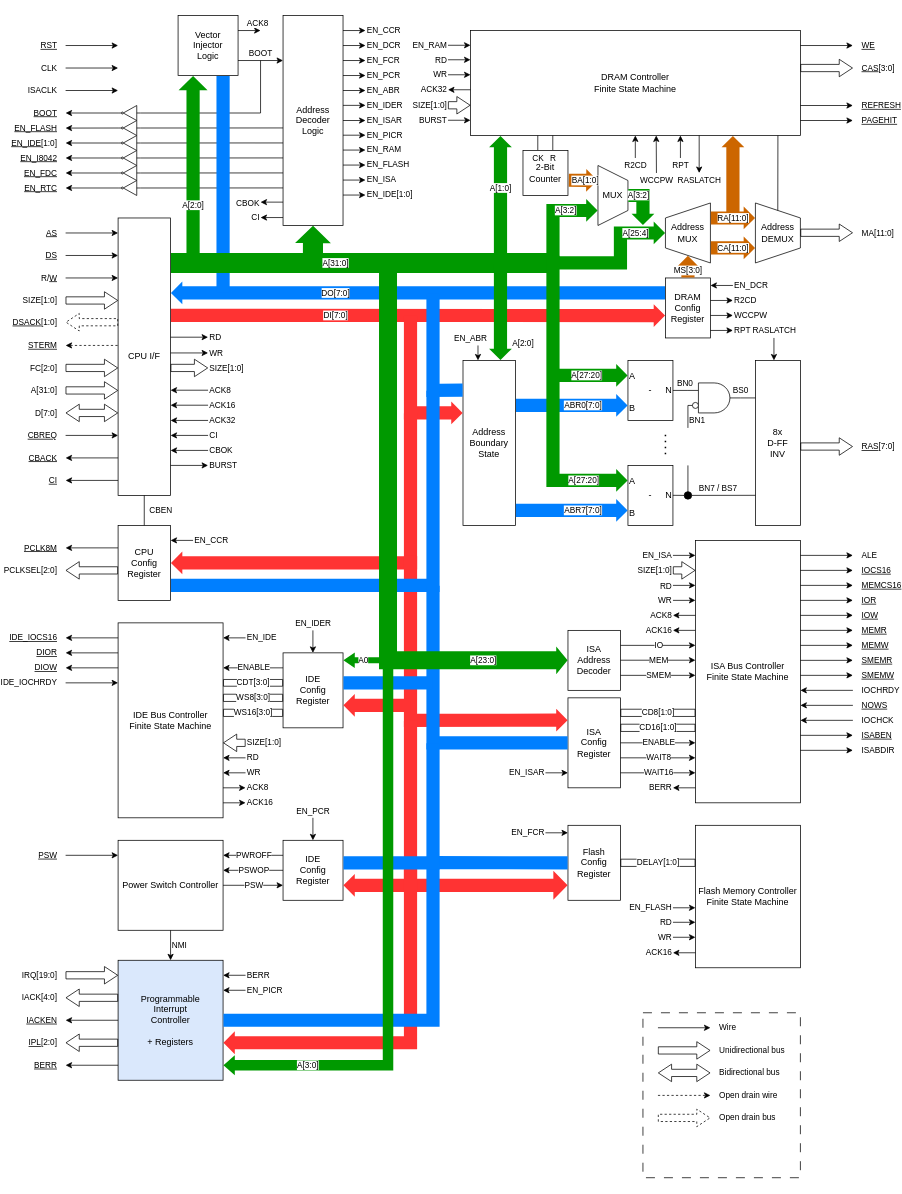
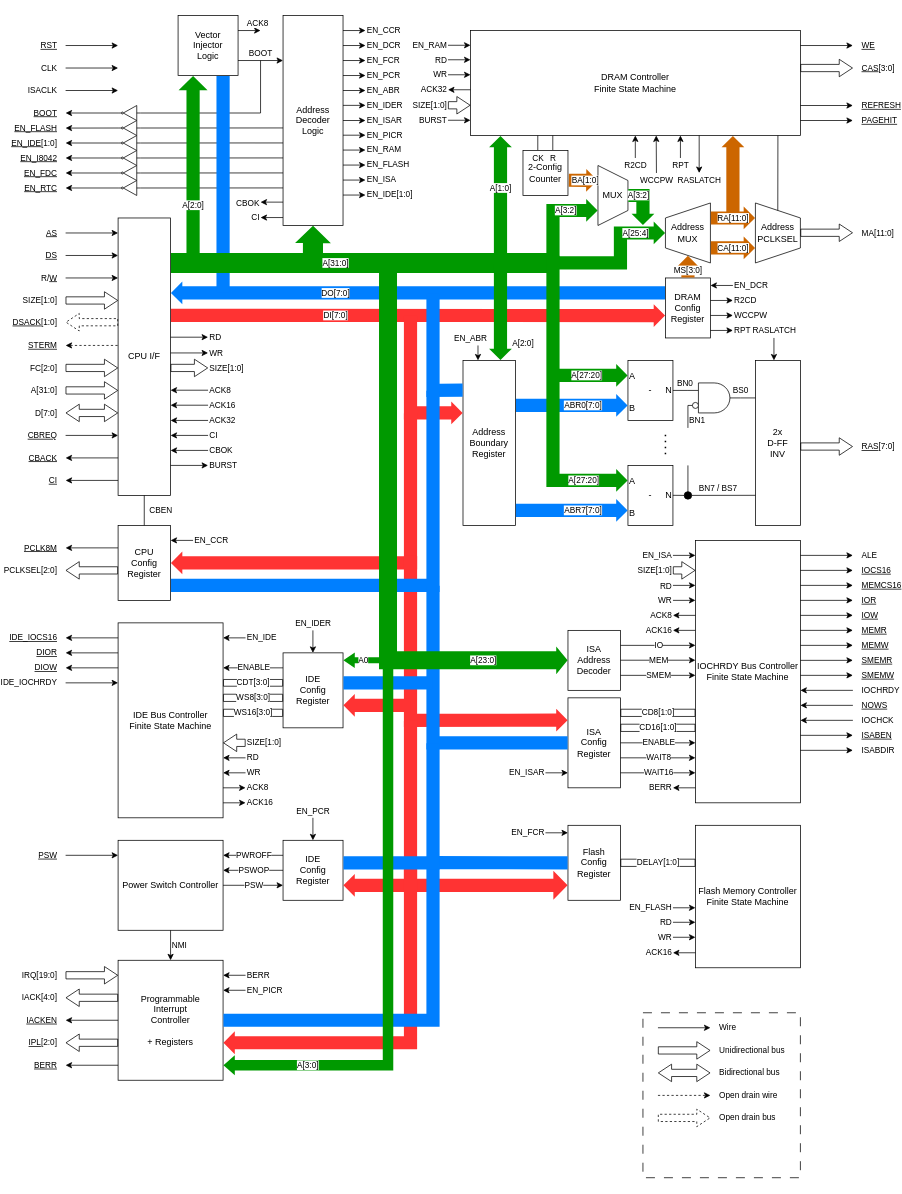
node "2-Bit Counter": label "2-Bit Counter" -> "2-Config Counter"
node "Address DEMUX": label "Address DEMUX" -> "Address PCLKSEL"
node "Address Boundary State": label "Address Boundary State" -> "Address Boundary Register"
node "8x D-FF INV": label "8x D-FF INV" -> "2x D-FF INV"
node "ISA Bus Controller Finite State Machine": label "ISA Bus Controller Finite State Machine" -> "IOCHRDY Bus Controller Finite State Machine"
node "Programmable Interrupt Controller + Registers": fillcolor #dae8fc -> #ffffff
